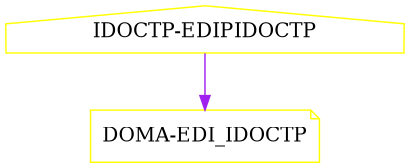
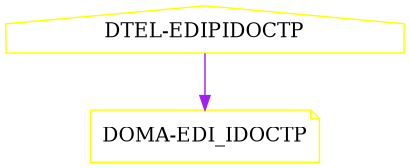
node "IDOCTP-EDIPIDOCTP": label "IDOCTP-EDIPIDOCTP" -> "DTEL-EDIPIDOCTP"
